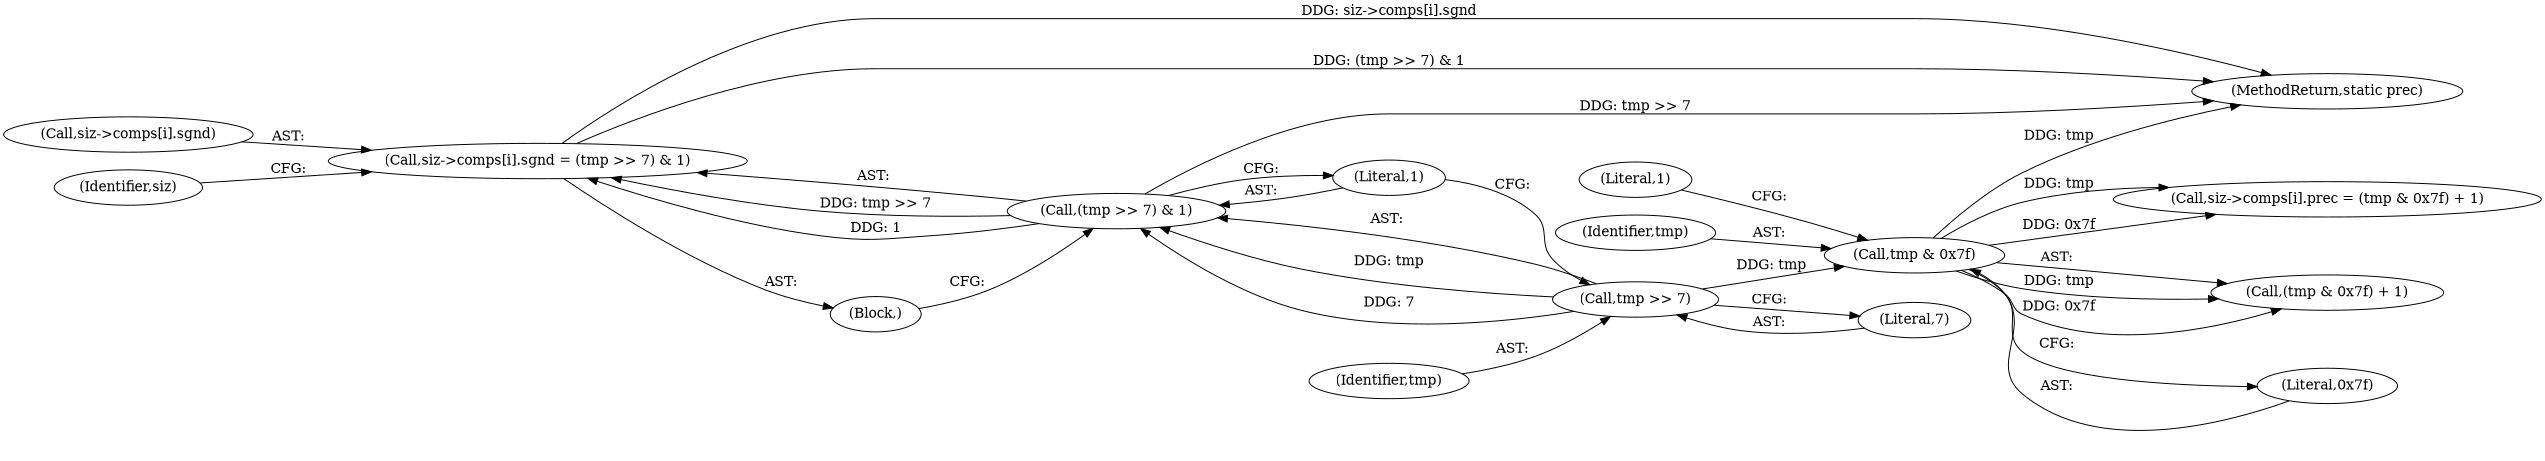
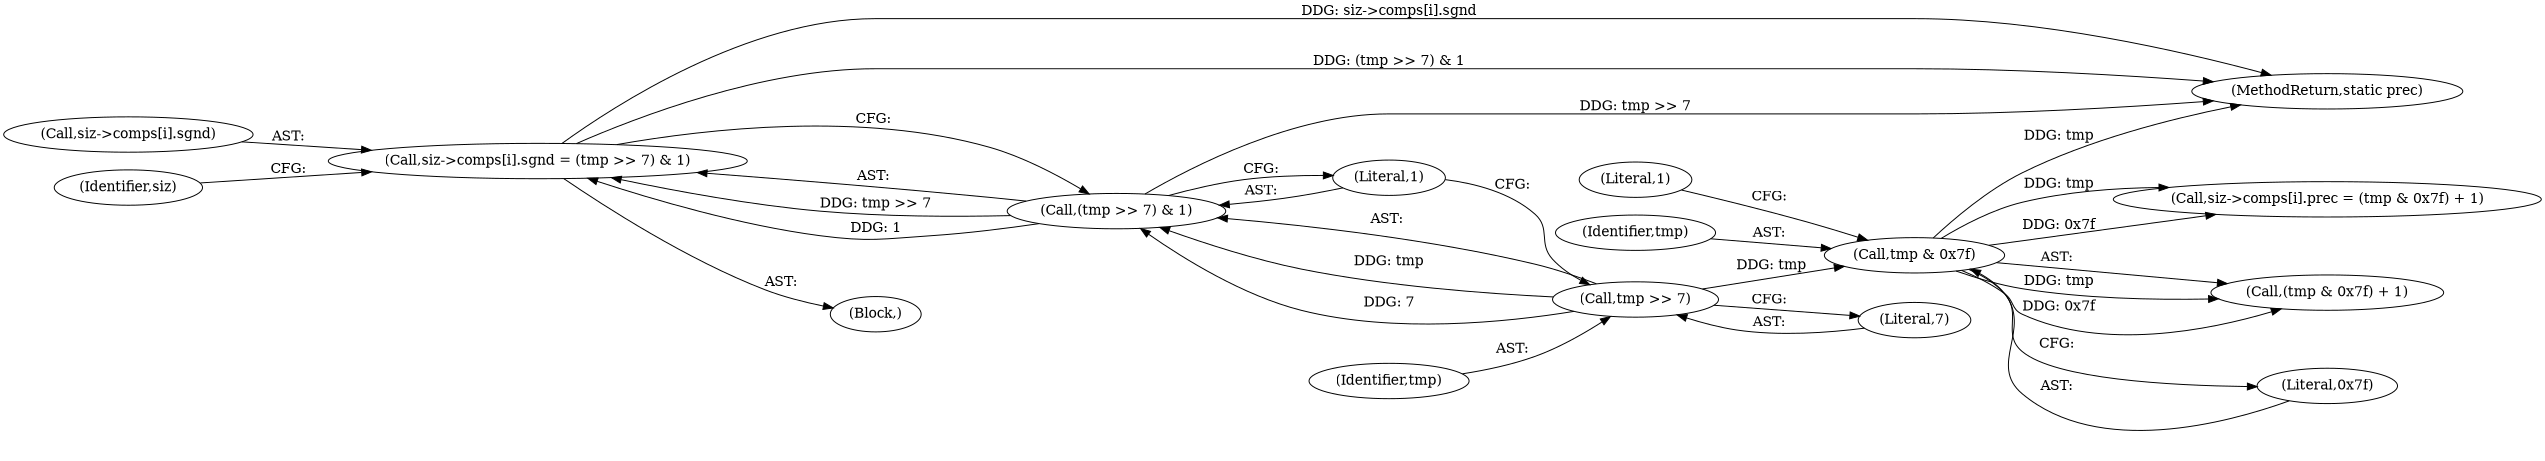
edge "(Block,)" -> "(Call,(tmp >> 7) & 1)": now "(Call,siz->comps[i].sgnd = (tmp >> 7) & 1)" -> "(Call,(tmp >> 7) & 1)"
